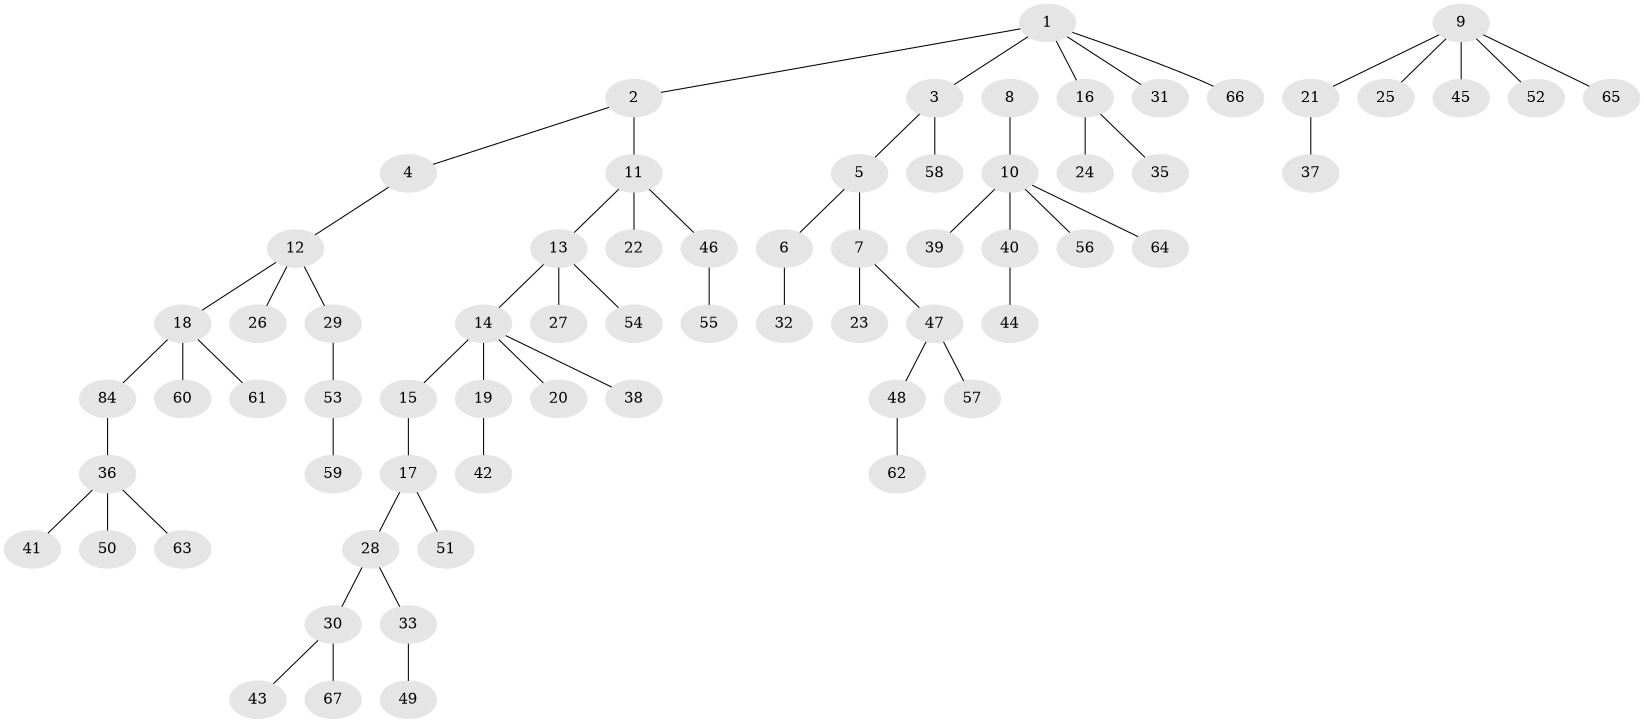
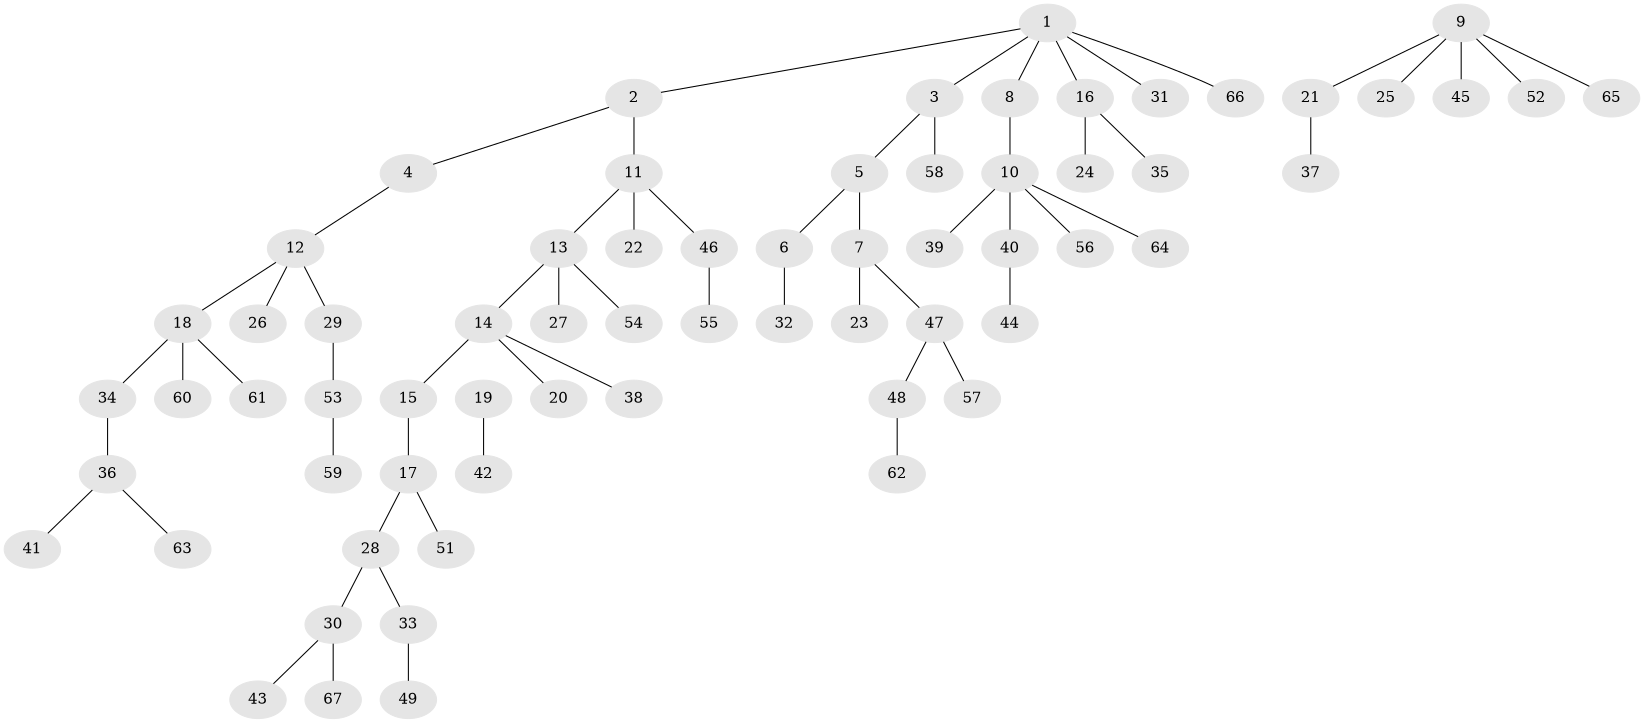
edge "1" -- "8": added
edge "14" -- "19": removed
node "84": label "84" -> "34"
node "50": removed
